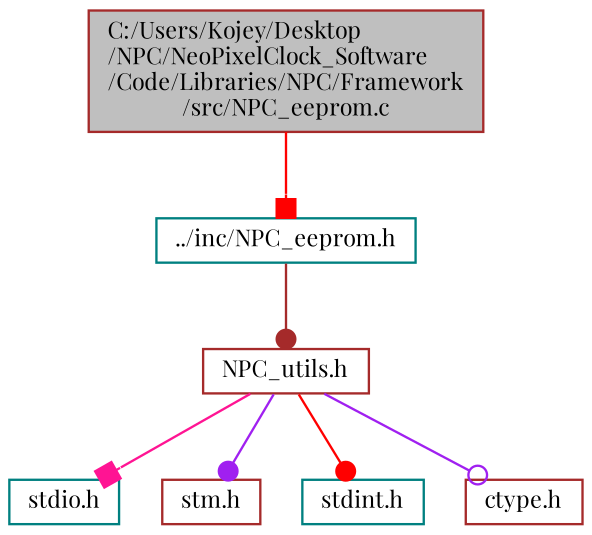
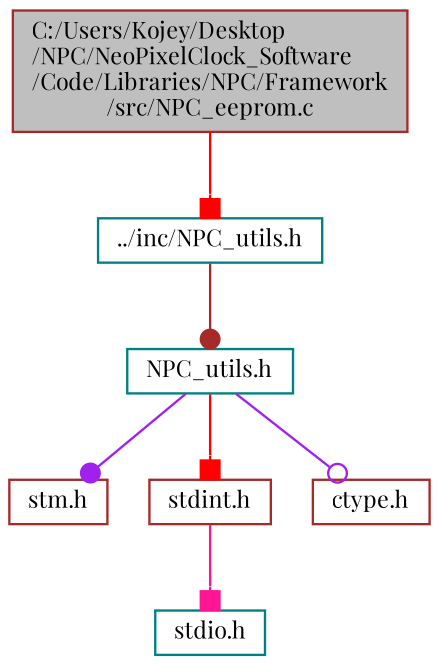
node "../inc/NPC_eeprom.h": label "../inc/NPC_eeprom.h" -> "../inc/NPC_utils.h"
node "NPC_utils.h": color brown -> teal
edge "NPC_utils.h" -> "stdint.h": arrowhead dot -> box
edge "NPC_utils.h" -> "stdio.h": now "stdint.h" -> "stdio.h"
node "stdint.h": color teal -> brown
